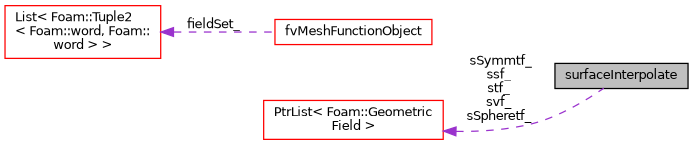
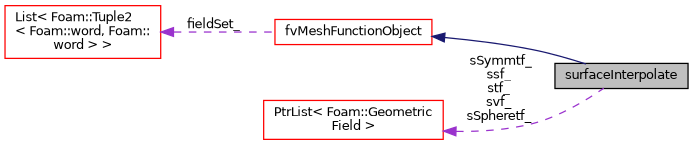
edge "surfaceInterpolate" -> "fvMeshFunctionObject": added
